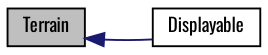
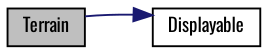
edge "Displayable" -> "Terrain": reversed
